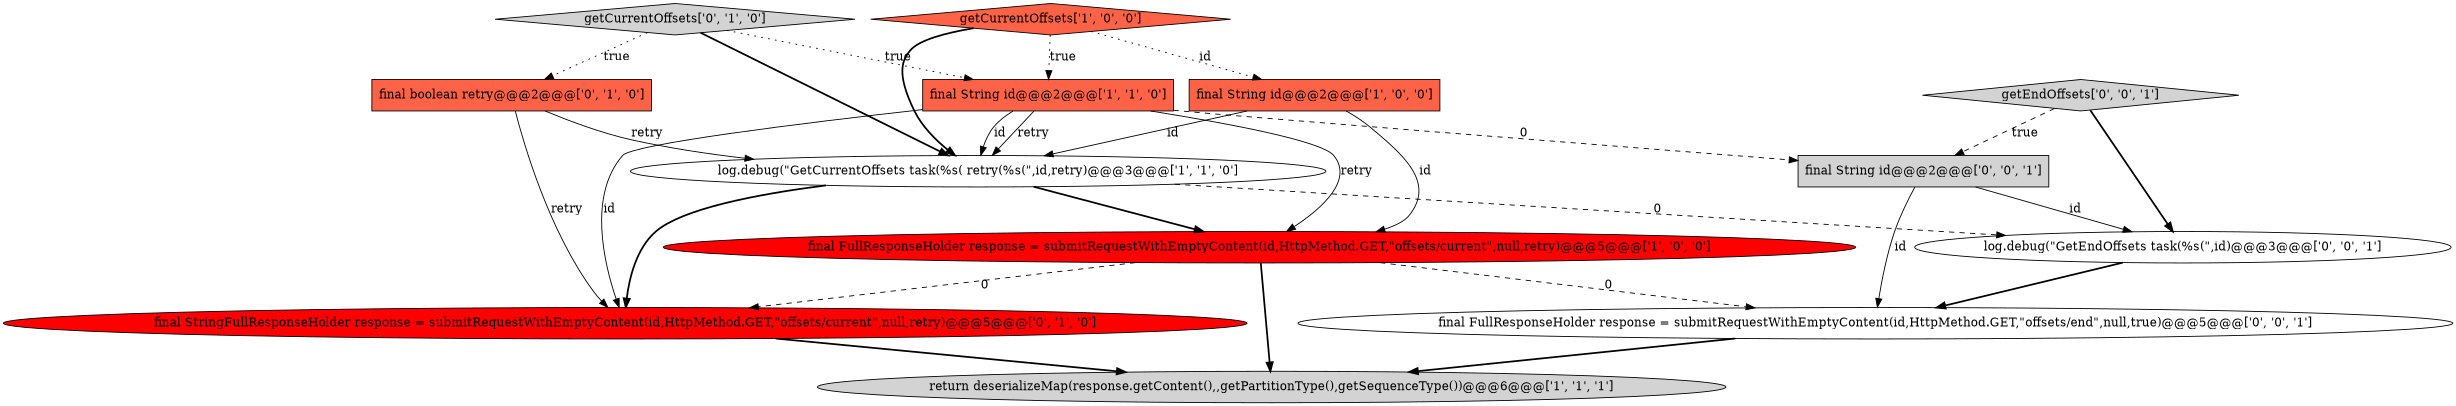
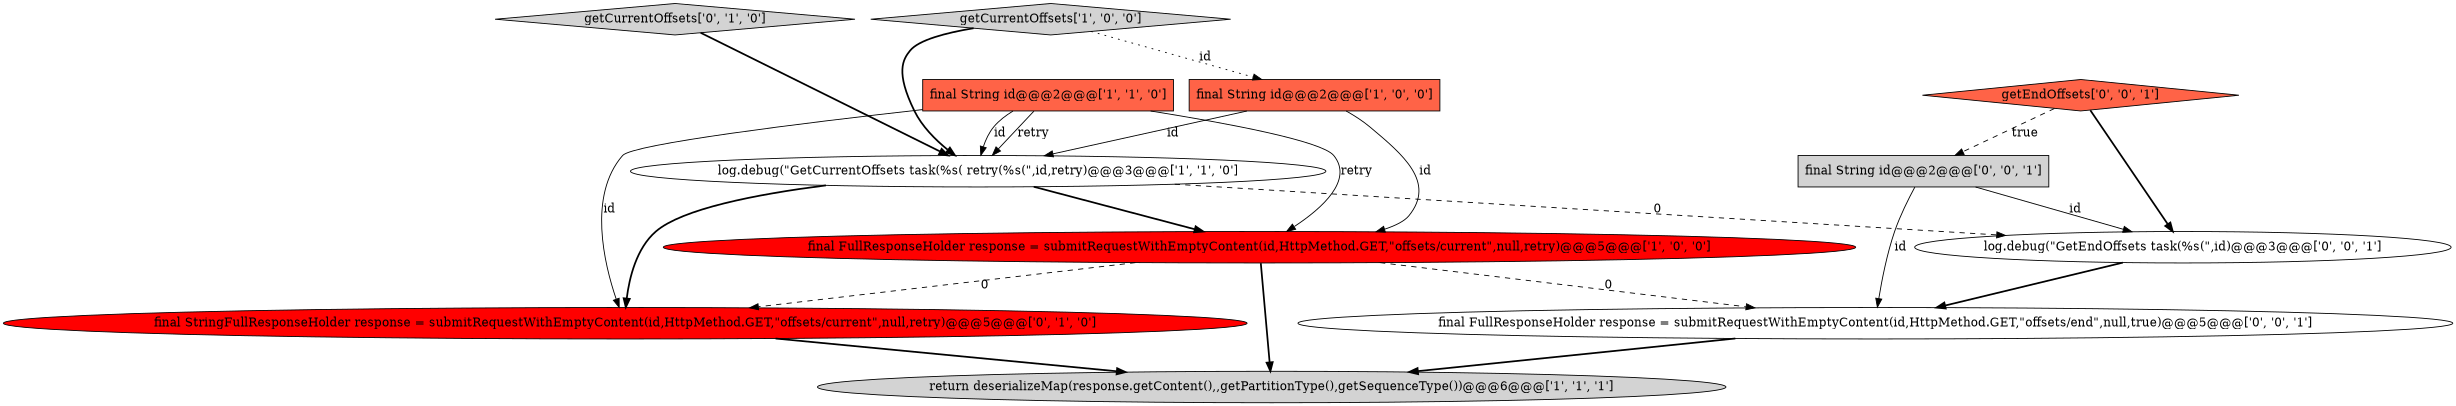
node "getCurrentOffsets['1', '0', '0']": fillcolor tomato -> lightgray
edge "getCurrentOffsets['1', '0', '0']" -> "final String id@@@2@@@['1', '1', '0']": removed, label "true"
edge "getCurrentOffsets['0', '1', '0']" -> "final String id@@@2@@@['1', '1', '0']": removed, label "true"
node "final boolean retry@@@2@@@['0', '1', '0']": removed
node "getEndOffsets['0', '0', '1']": fillcolor lightgray -> tomato
edge "final String id@@@2@@@['1', '1', '0']" -> "final String id@@@2@@@['0', '0', '1']": removed, label "0"
